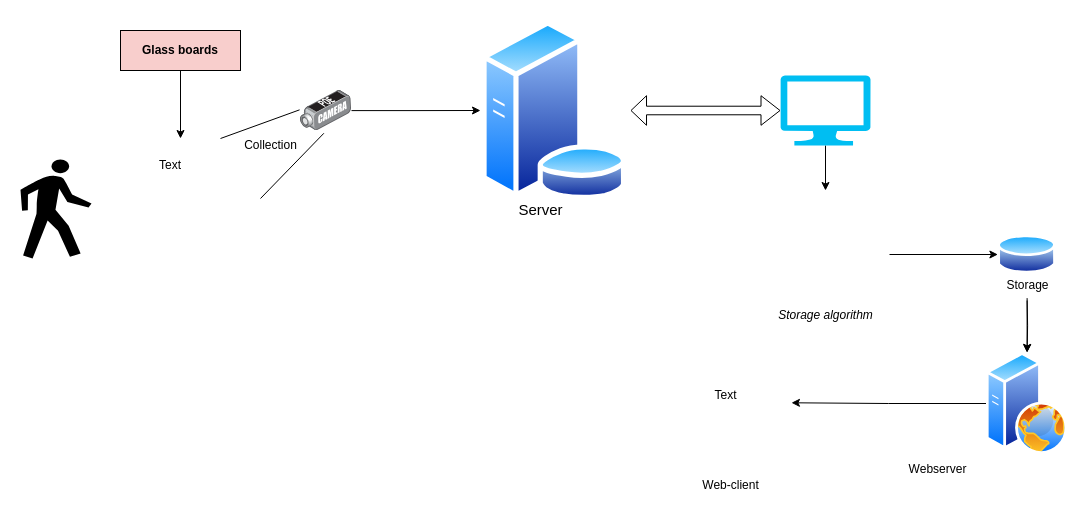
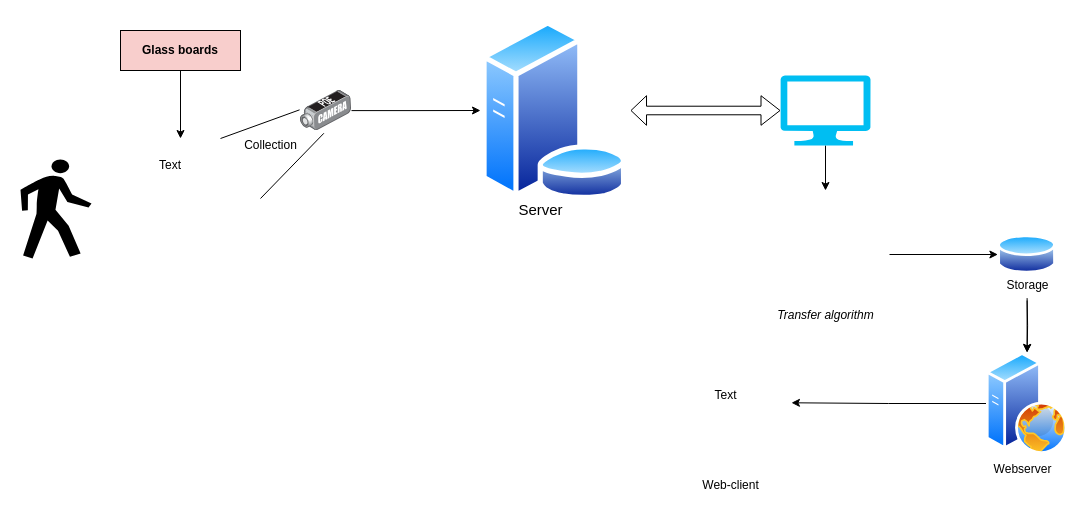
node "Storage algorithm": label "Storage algorithm" -> "Transfer algorithm"
node "Webserver": moved (937, 470) -> (1022, 470)
